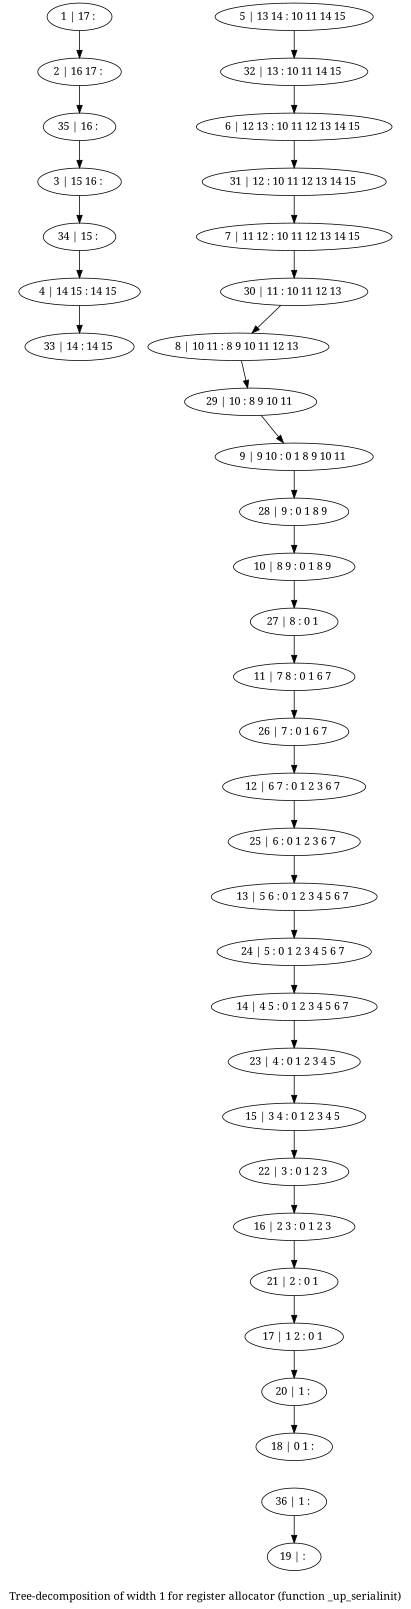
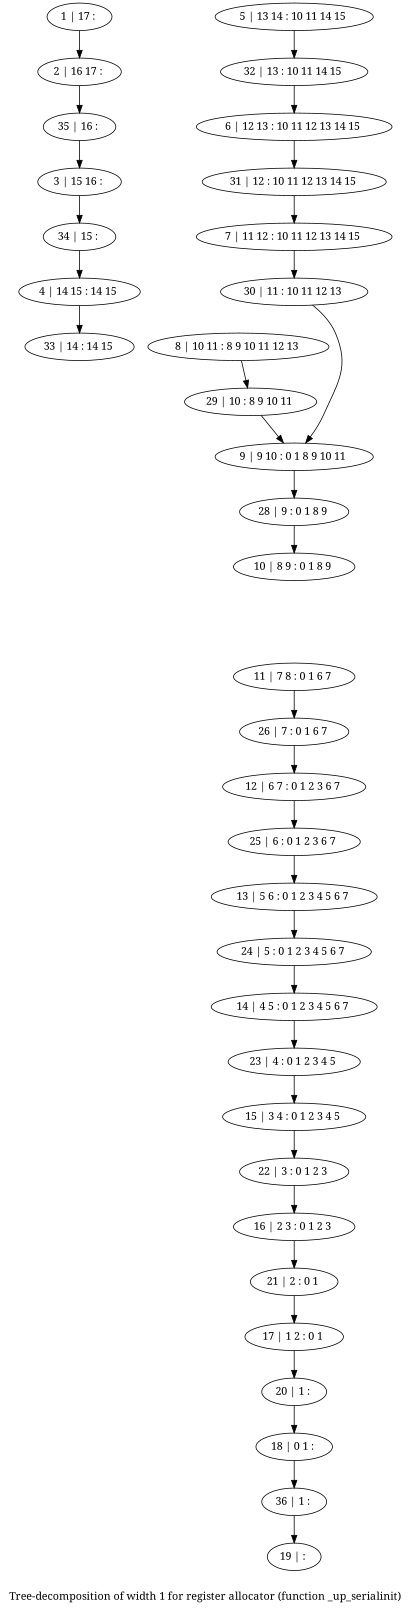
edge "30 | 11 : 10 11 12 13" -> "8 | 10 11 : 8 9 10 11 12 13": now "30 | 11 : 10 11 12 13" -> "9 | 9 10 : 0 1 8 9 10 11"
node "27 | 8 : 0 1": removed
edge "18 | 0 1 :" -> "36 | 1 :": added
